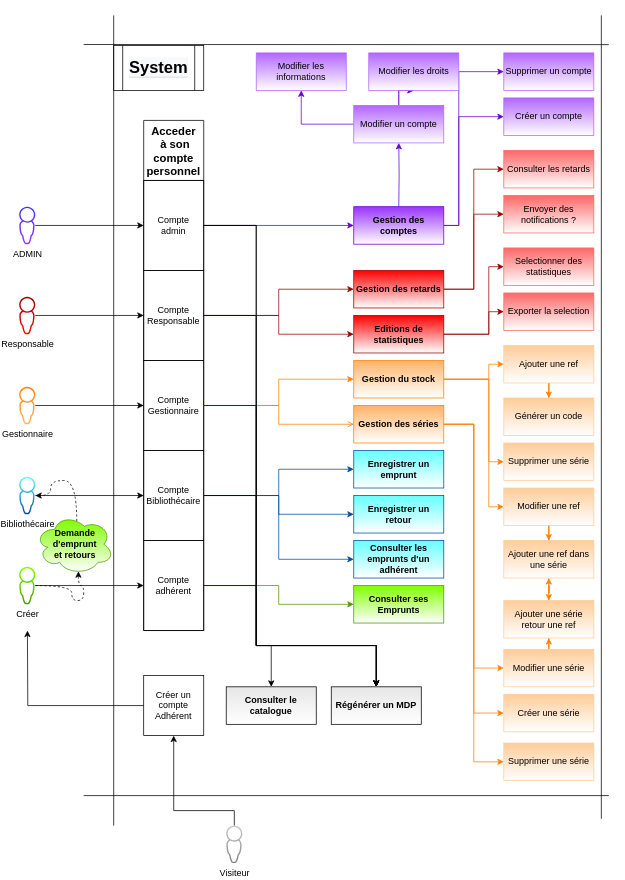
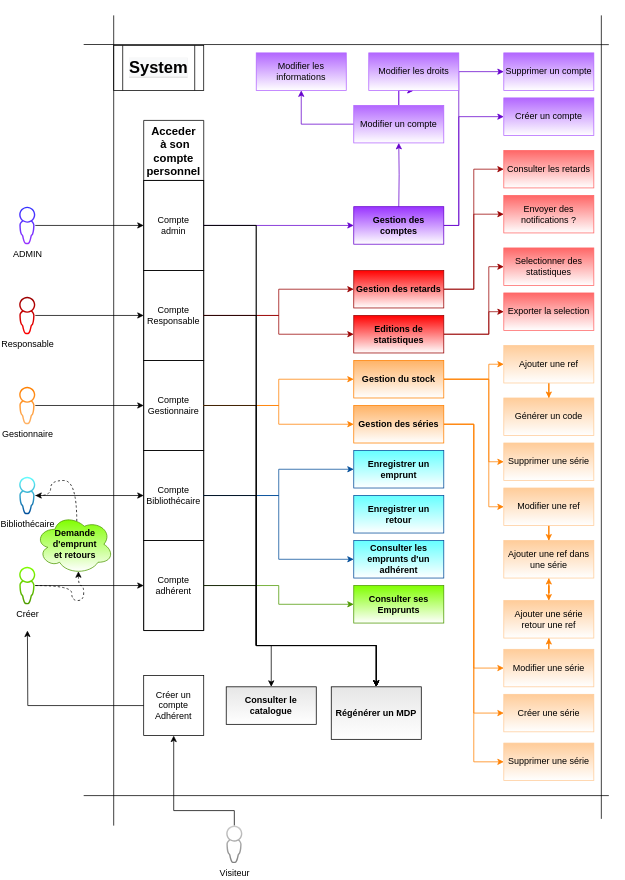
edge "Compte Gestionnaire" -> "Gestion des séries": arrowhead open -> classic
edge "Compte Bibliothécaire" -> "Enregistrer un retour": removed
node "Régénérer un MDP": size 90x38 -> 90x53
